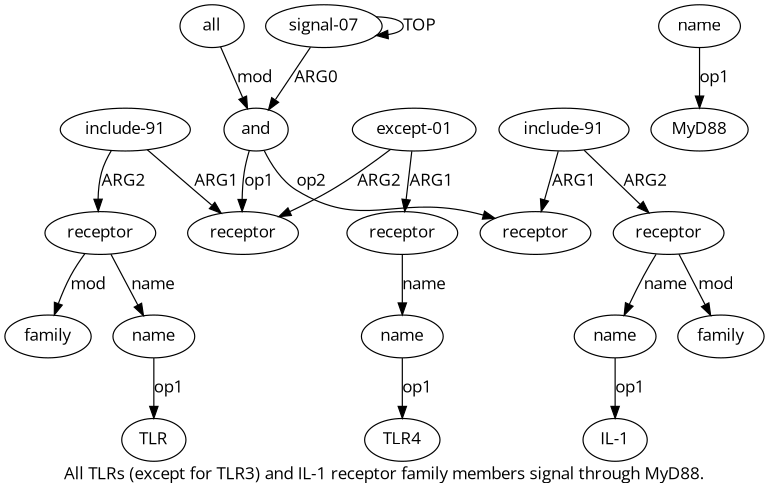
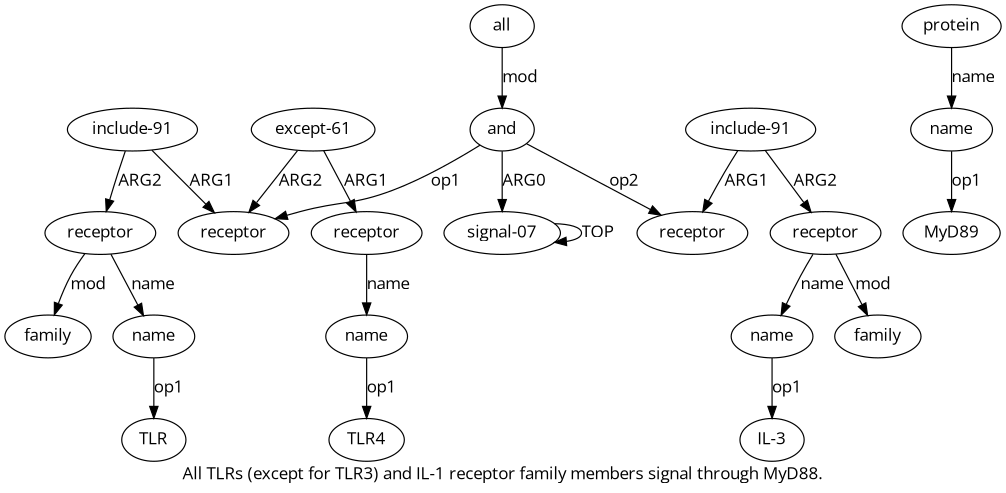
node "protein": added
edge "signal-07" -> "and": reversed
node "except-01": label "except-01" -> "except-61"
node "MyD88": label "MyD88" -> "MyD89"
node "IL-1": label "IL-1" -> "IL-3"
